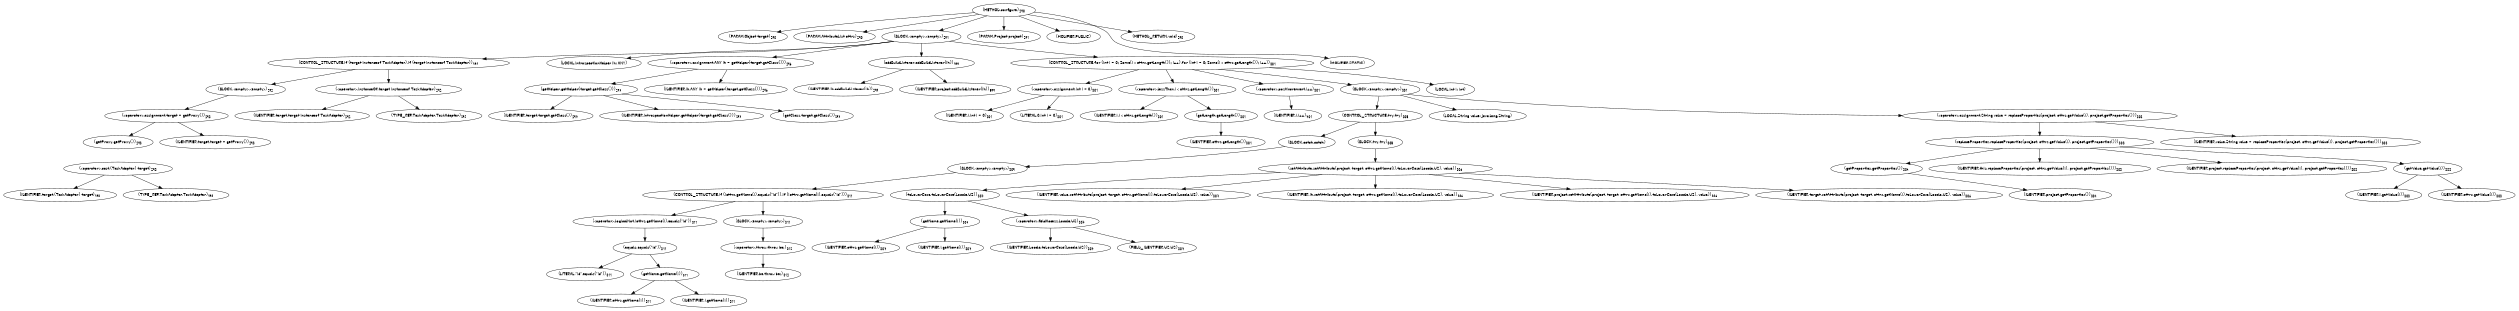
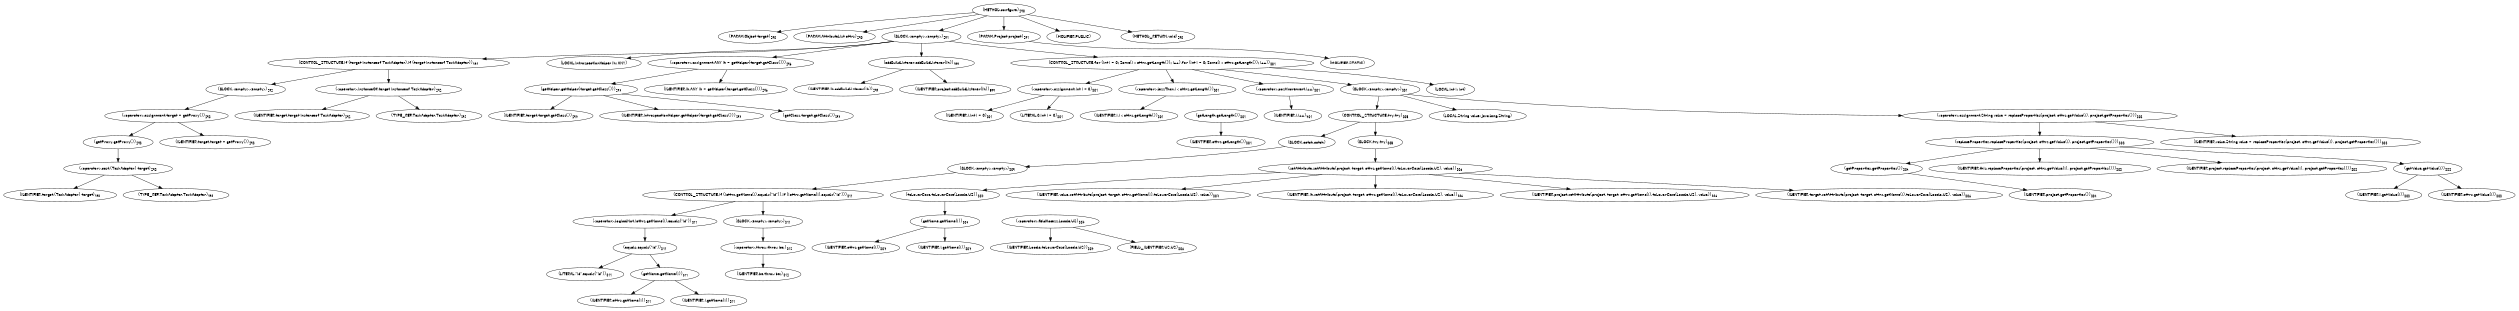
edge "(METHOD,configure)" -> "(MODIFIER,STATIC)": now "(PARAM,Project project)" -> "(MODIFIER,STATIC)"
edge "(<operator>.lessThan,i < attrs.getLength())" -> "(getLength,getLength())": removed
edge "(getProxy,getProxy())" -> "(<operator>.cast,(TaskAdapter) target)": added
edge "(toLowerCase,toLowerCase(Locale.US))" -> "(<operator>.fieldAccess,Locale.US)": removed
node "(FIELD_IDENTIFIER,US,US)": text "307" -> "306"
